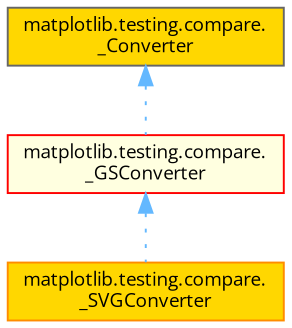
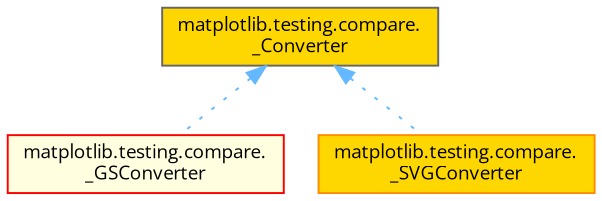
edge "matplotlib.testing.compare. _SVGConverter" -> "matplotlib.testing.compare. _GSConverter": now "matplotlib.testing.compare. _SVGConverter" -> "matplotlib.testing.compare. _Converter"
